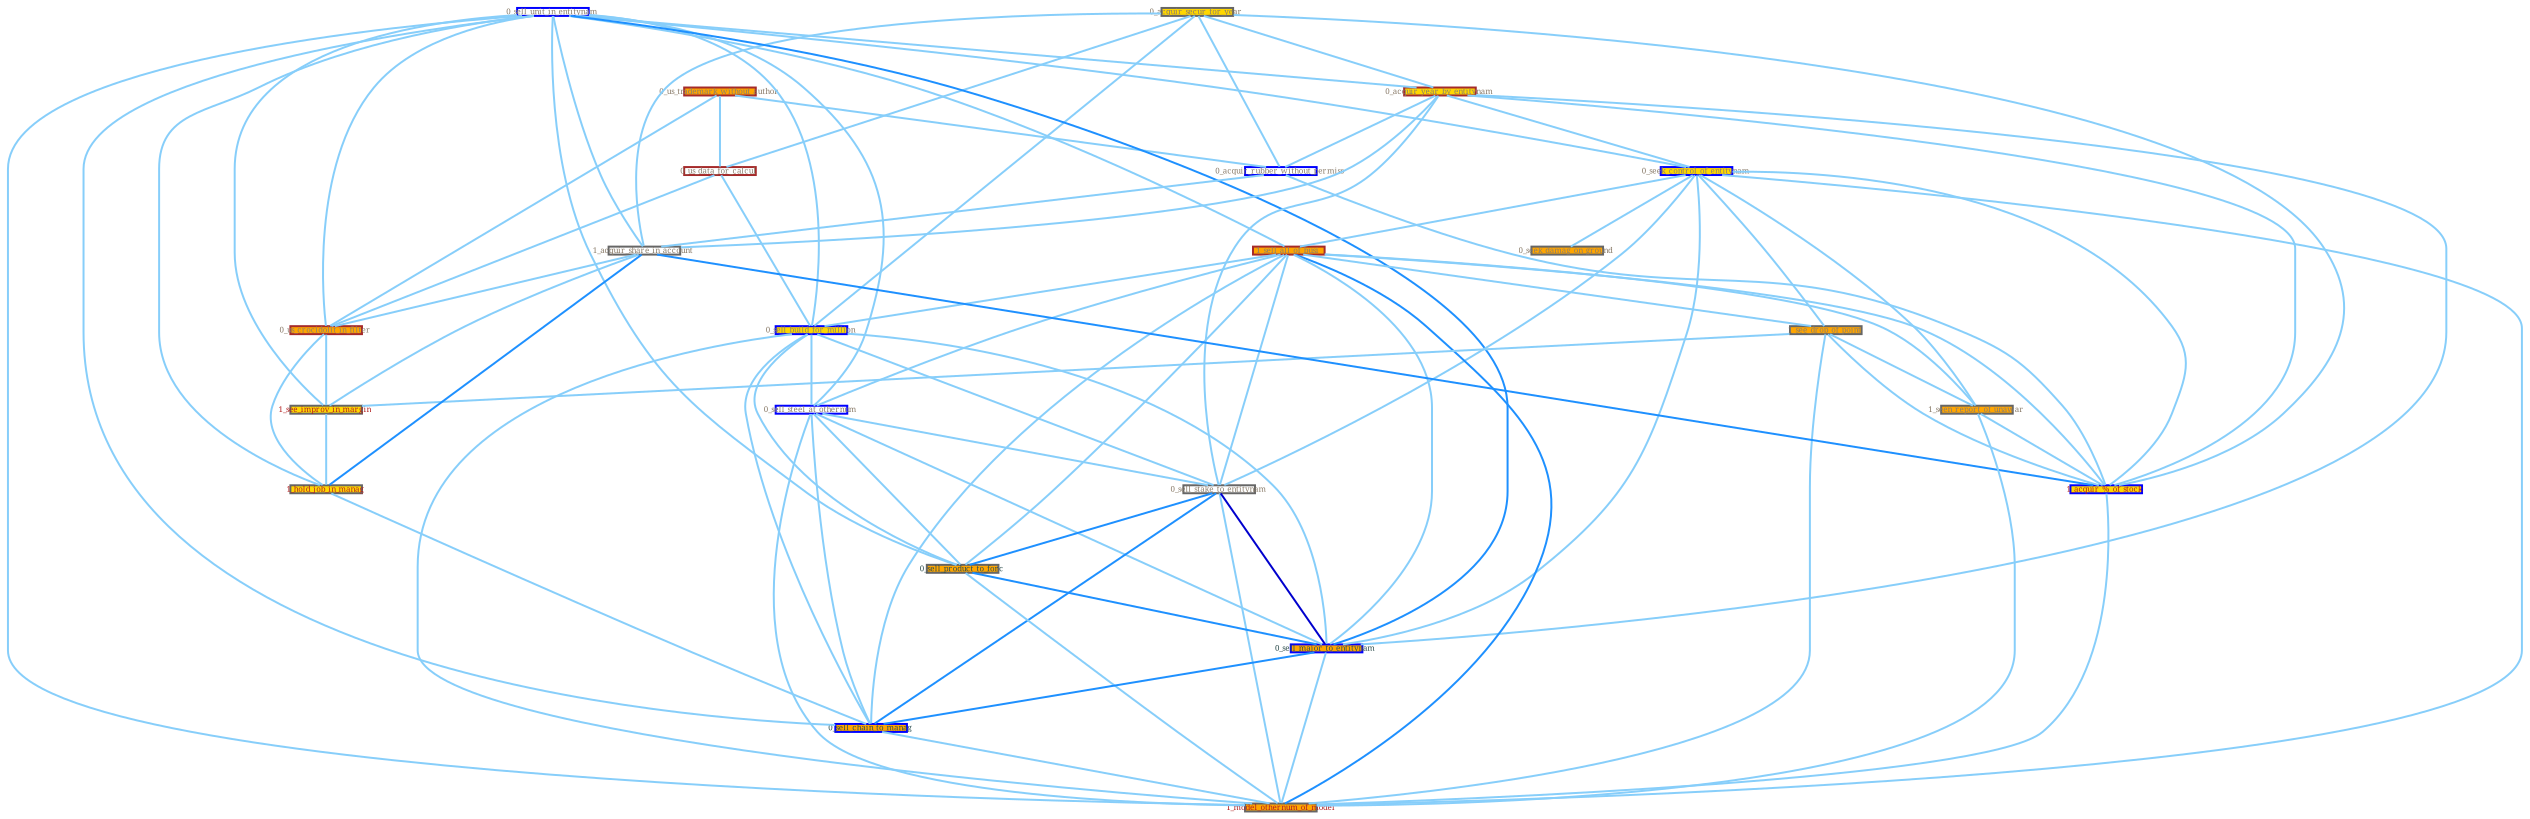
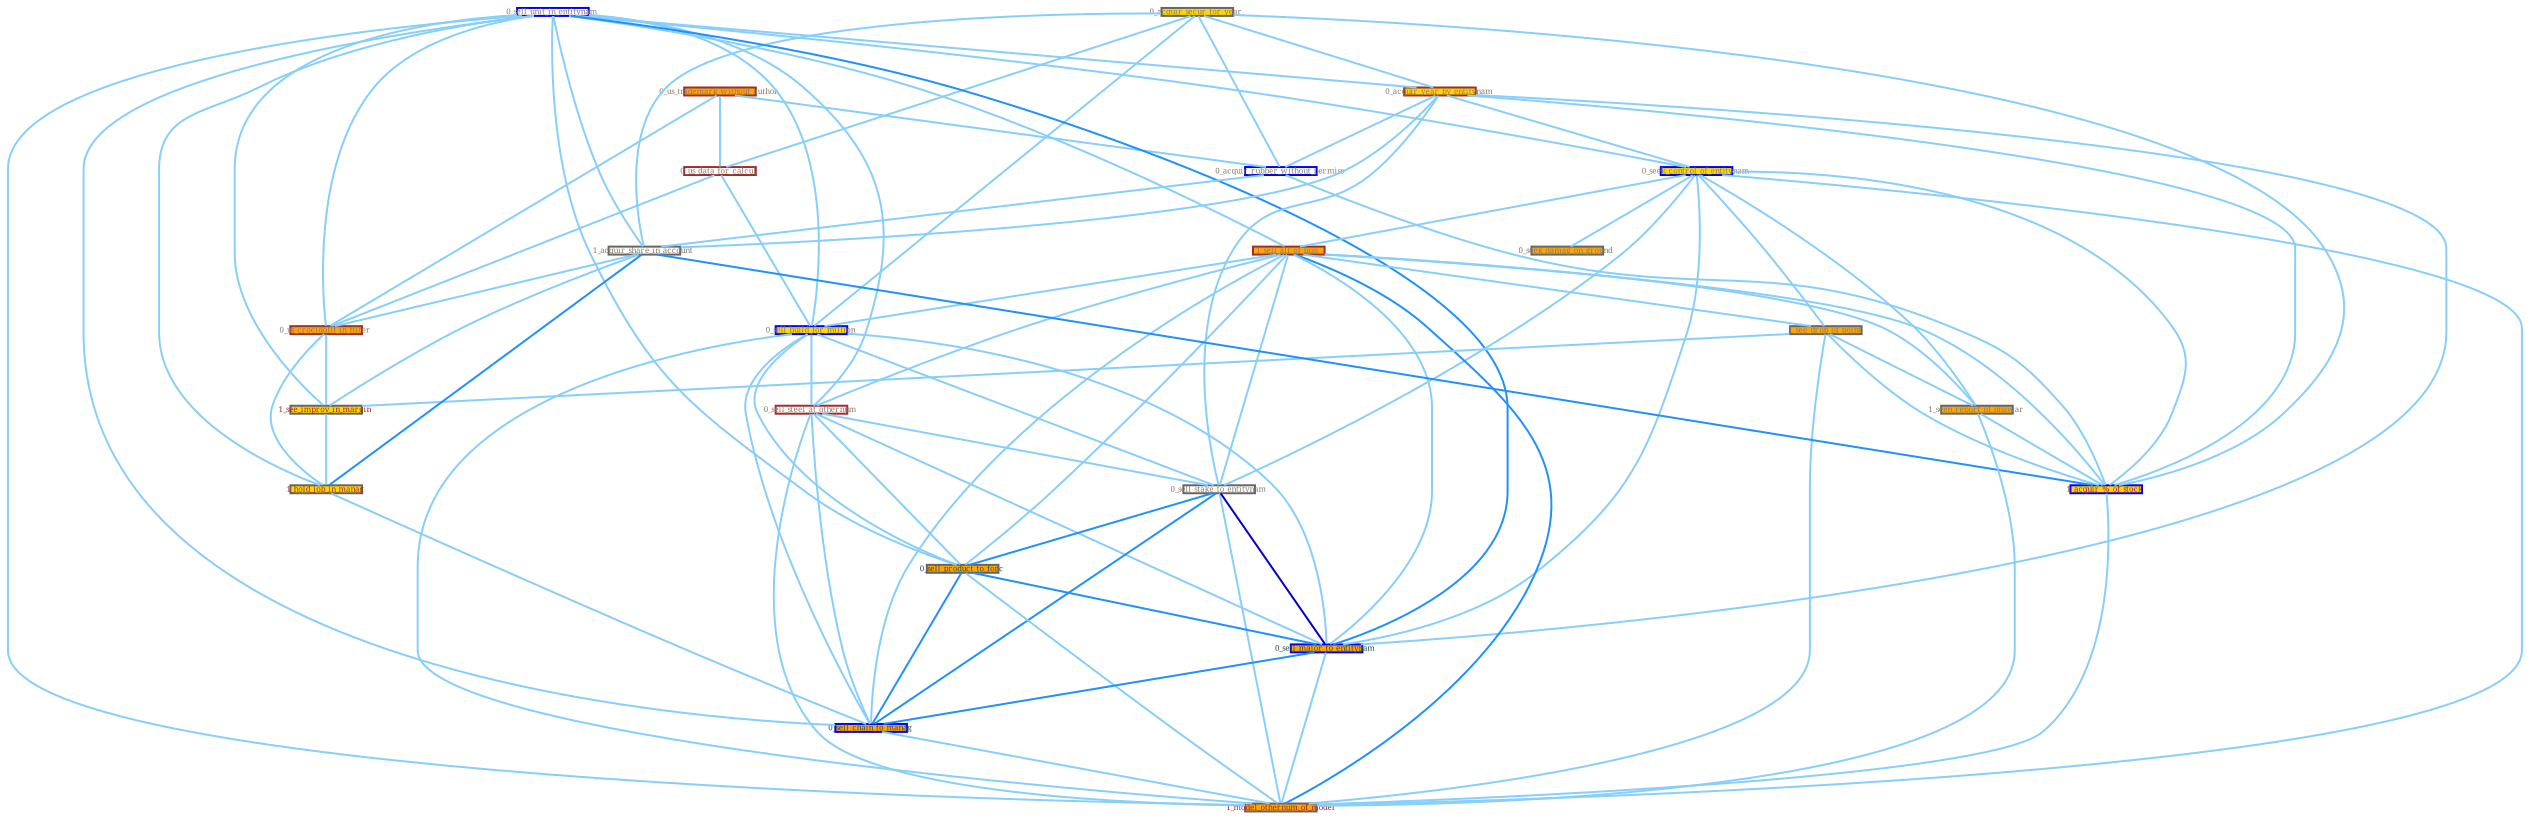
node "0_sell_steel_at_othernum": color blue -> brown
edge "0_sell_product_to_forc" -- "0_sell_chain_to_manag": added
